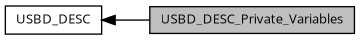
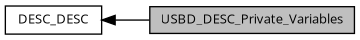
node "USBD_DESC": label "USBD_DESC" -> "DESC_DESC"
